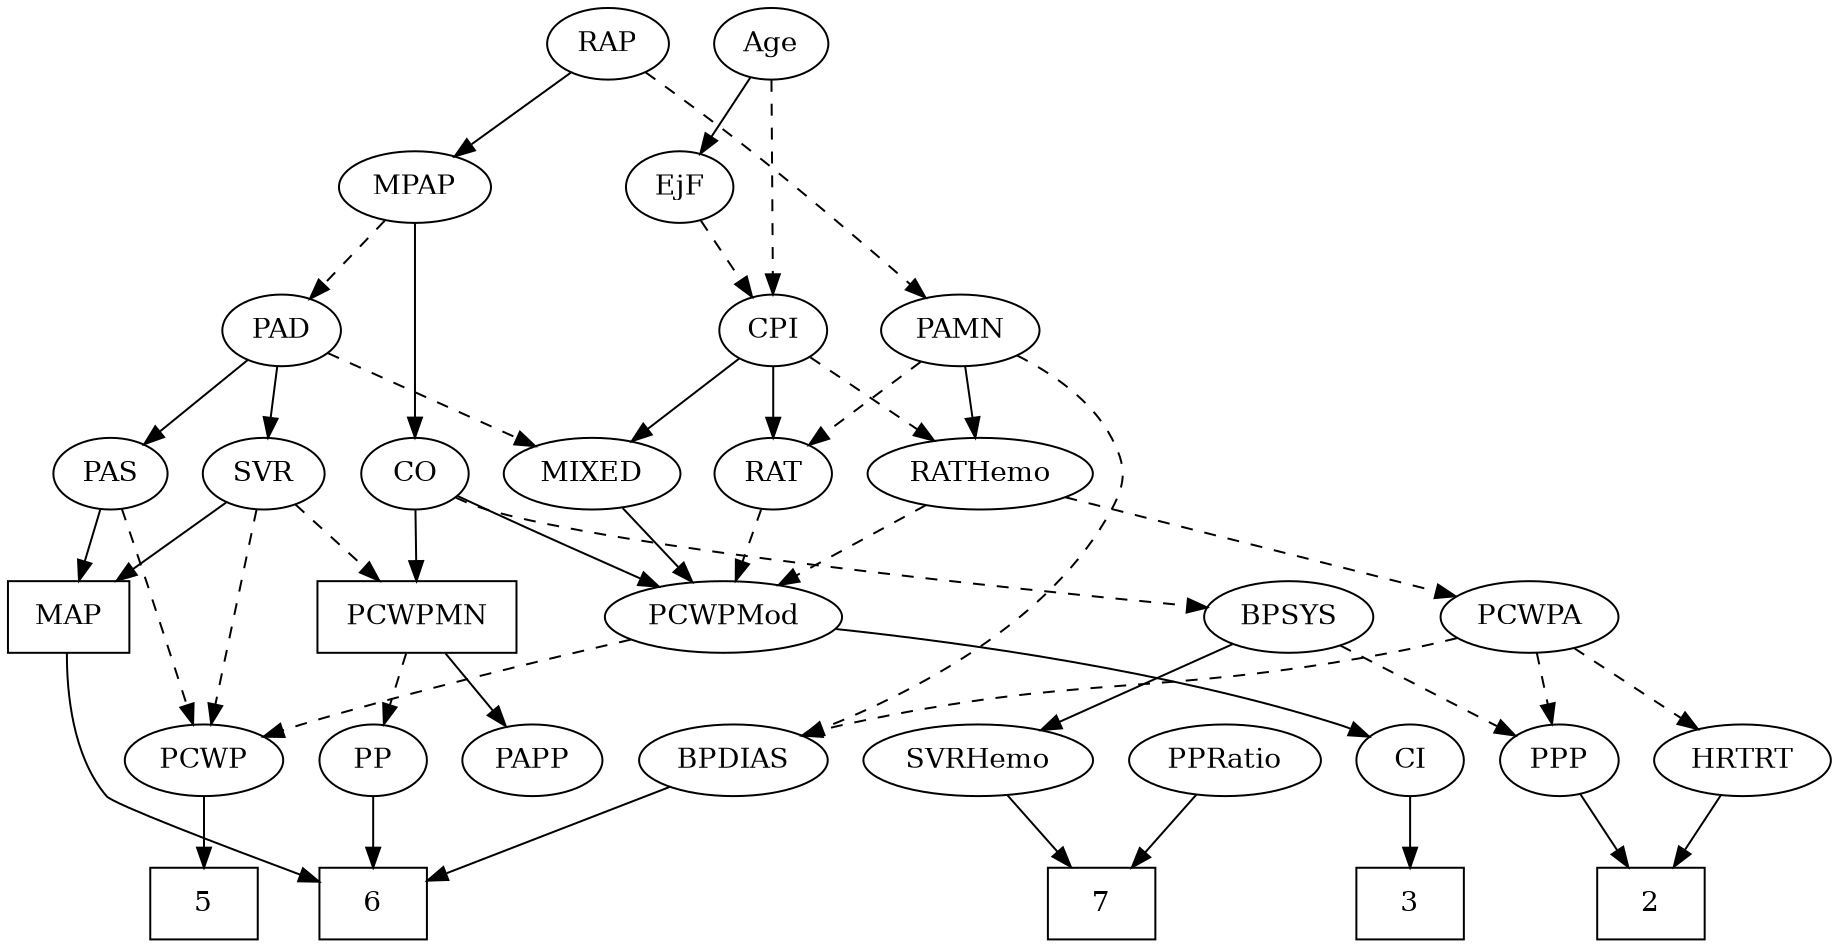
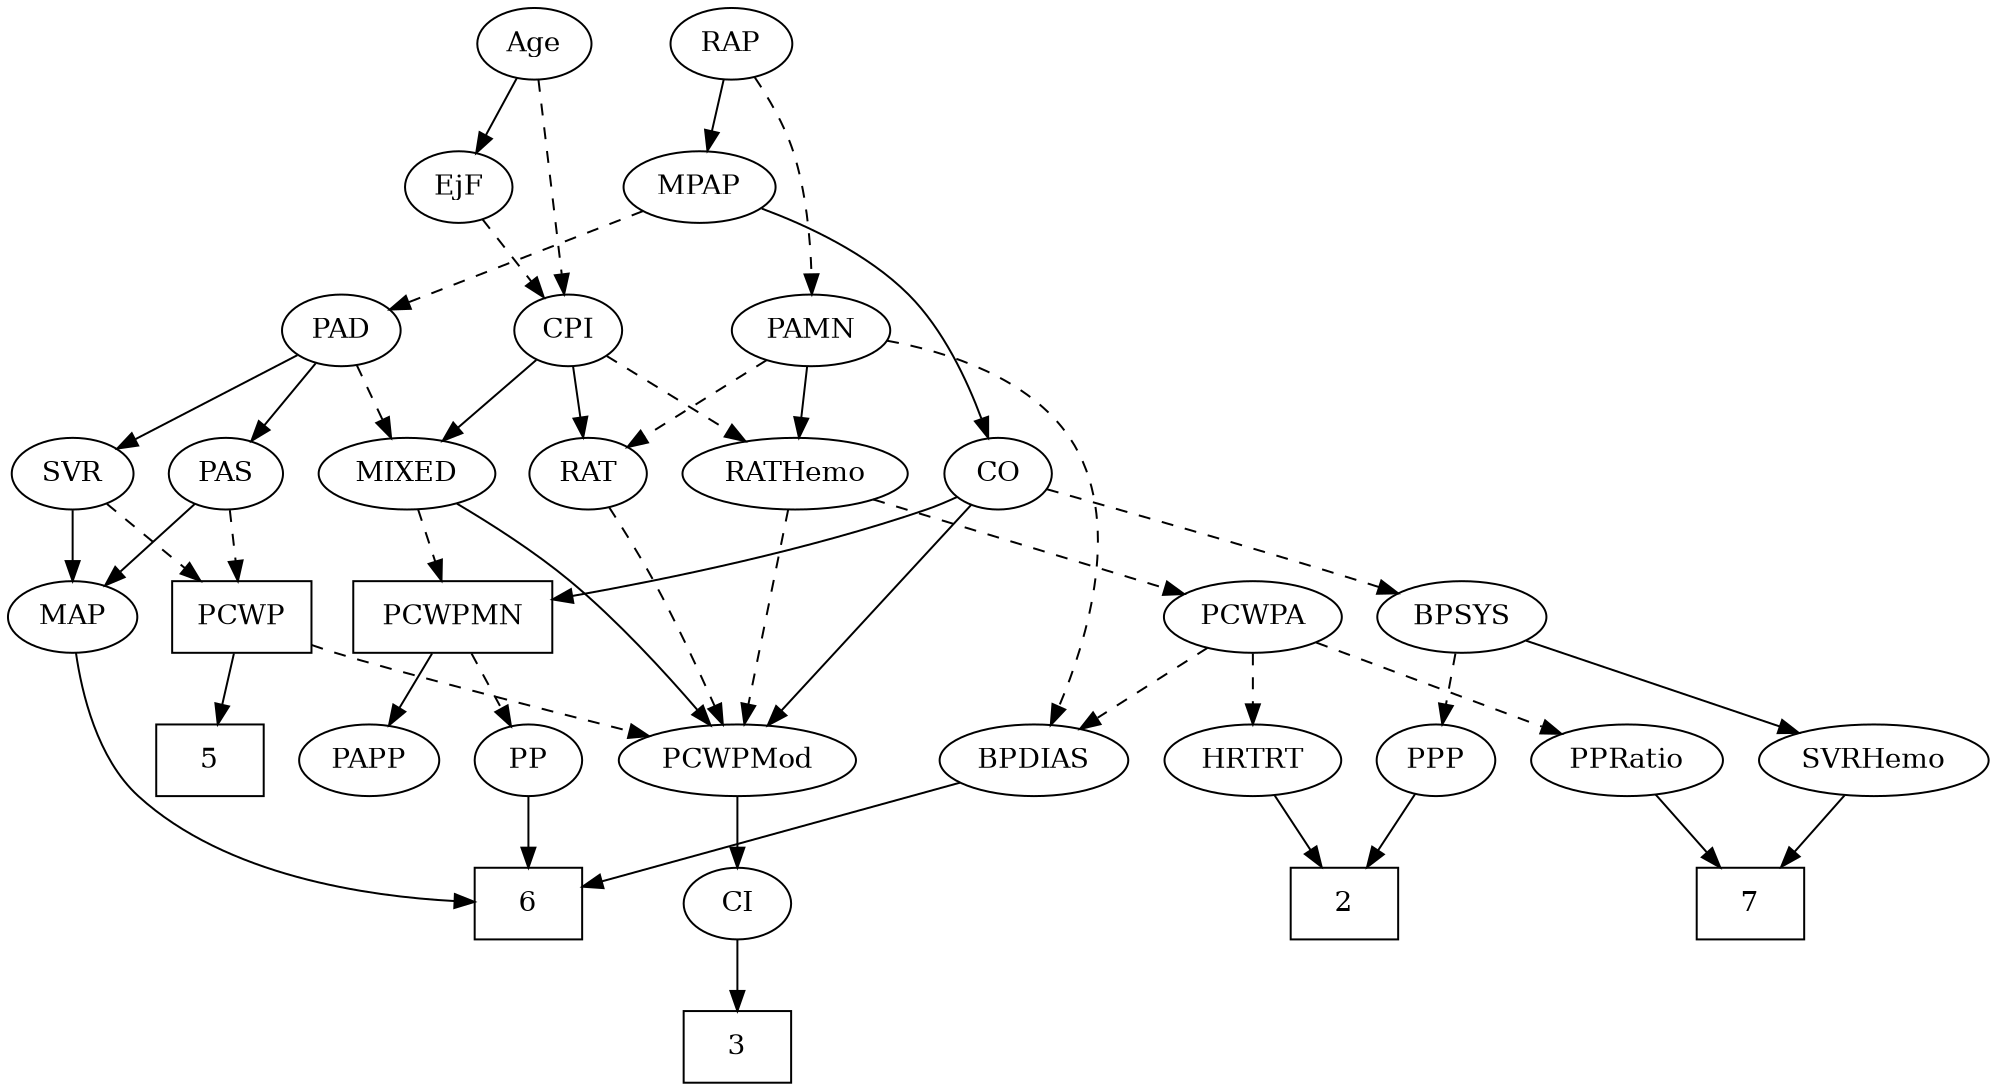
edge "SVR" -> "PCWPMN": now "MIXED" -> "PCWPMN"
node "MAP": shape box -> ellipse
edge "PCWPA" -> "PPP": now "PCWPA" -> "PPRatio"
edge "PCWPMod" -> "PCWP": reversed
node "PCWP": shape ellipse -> box
